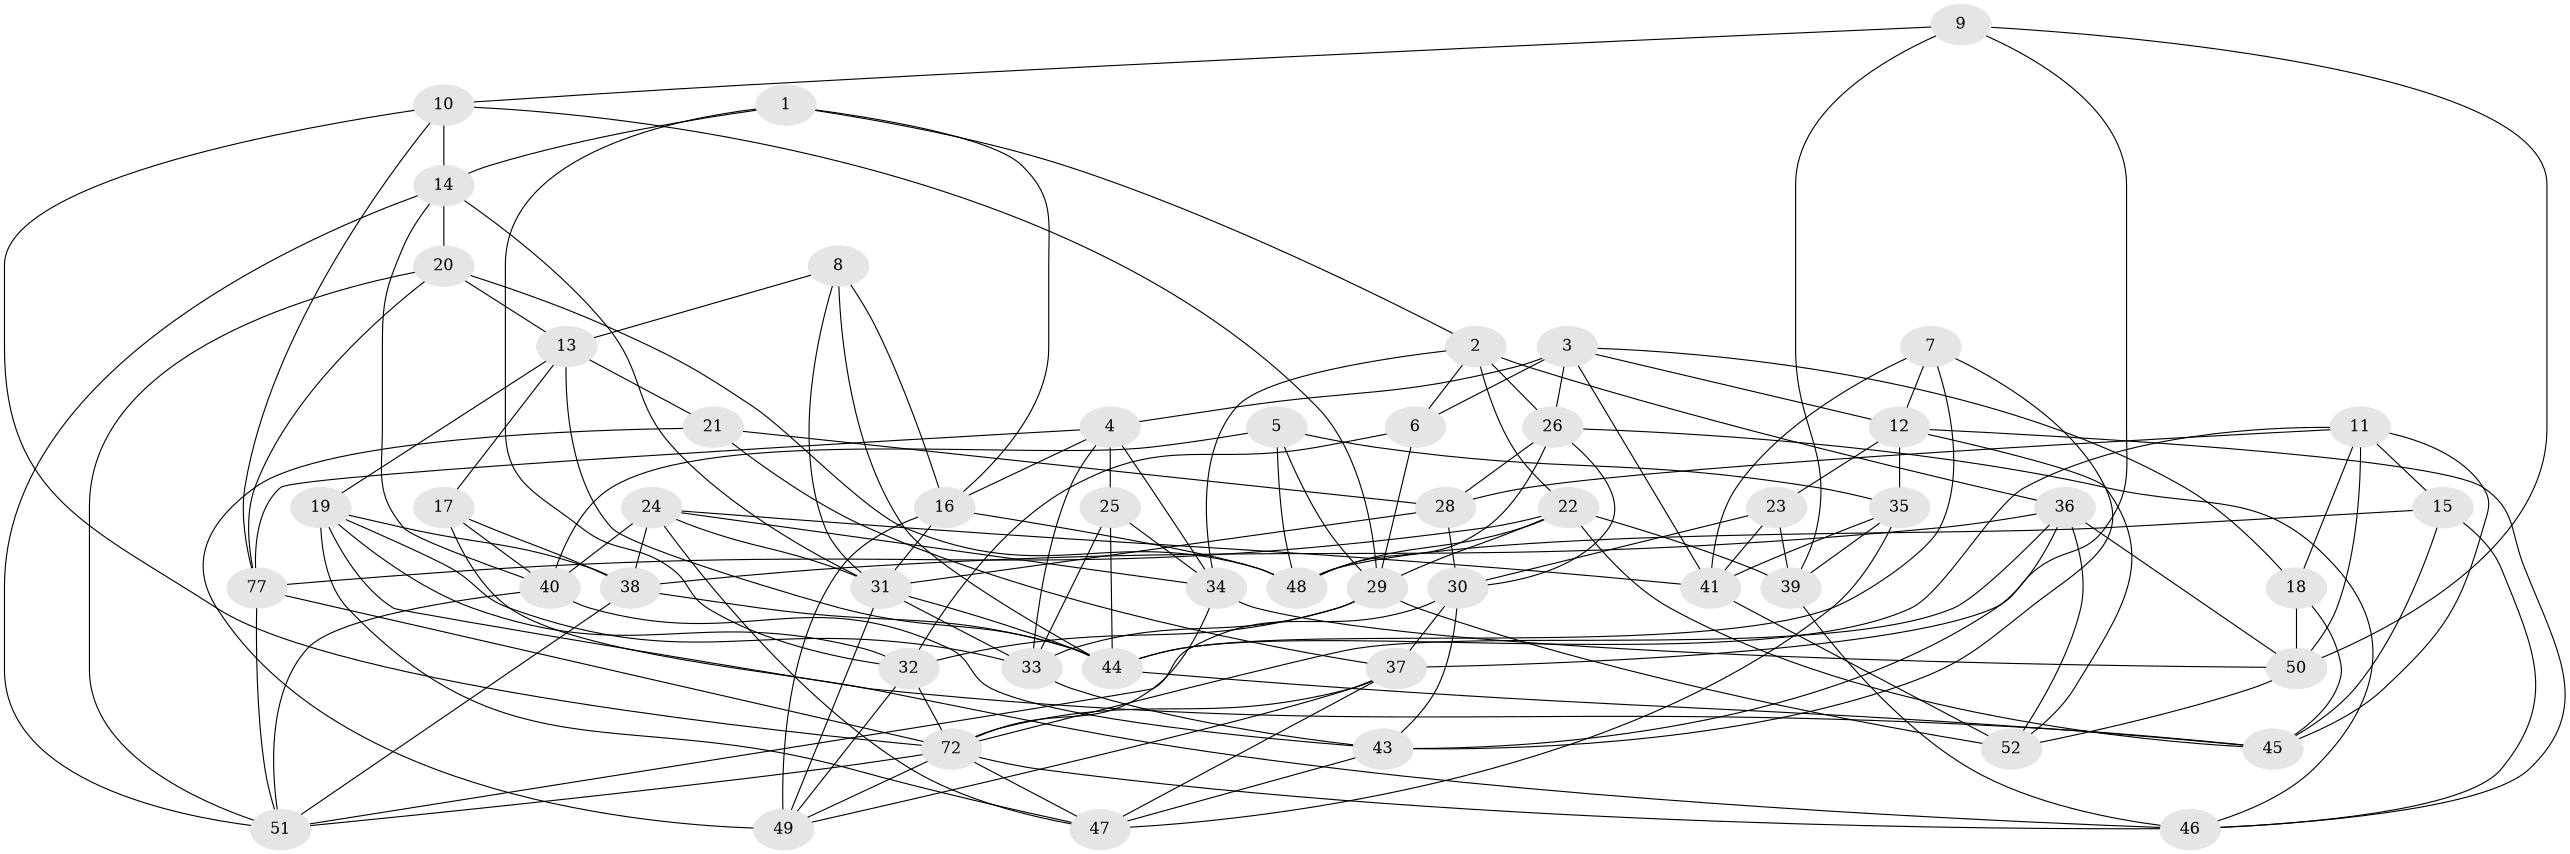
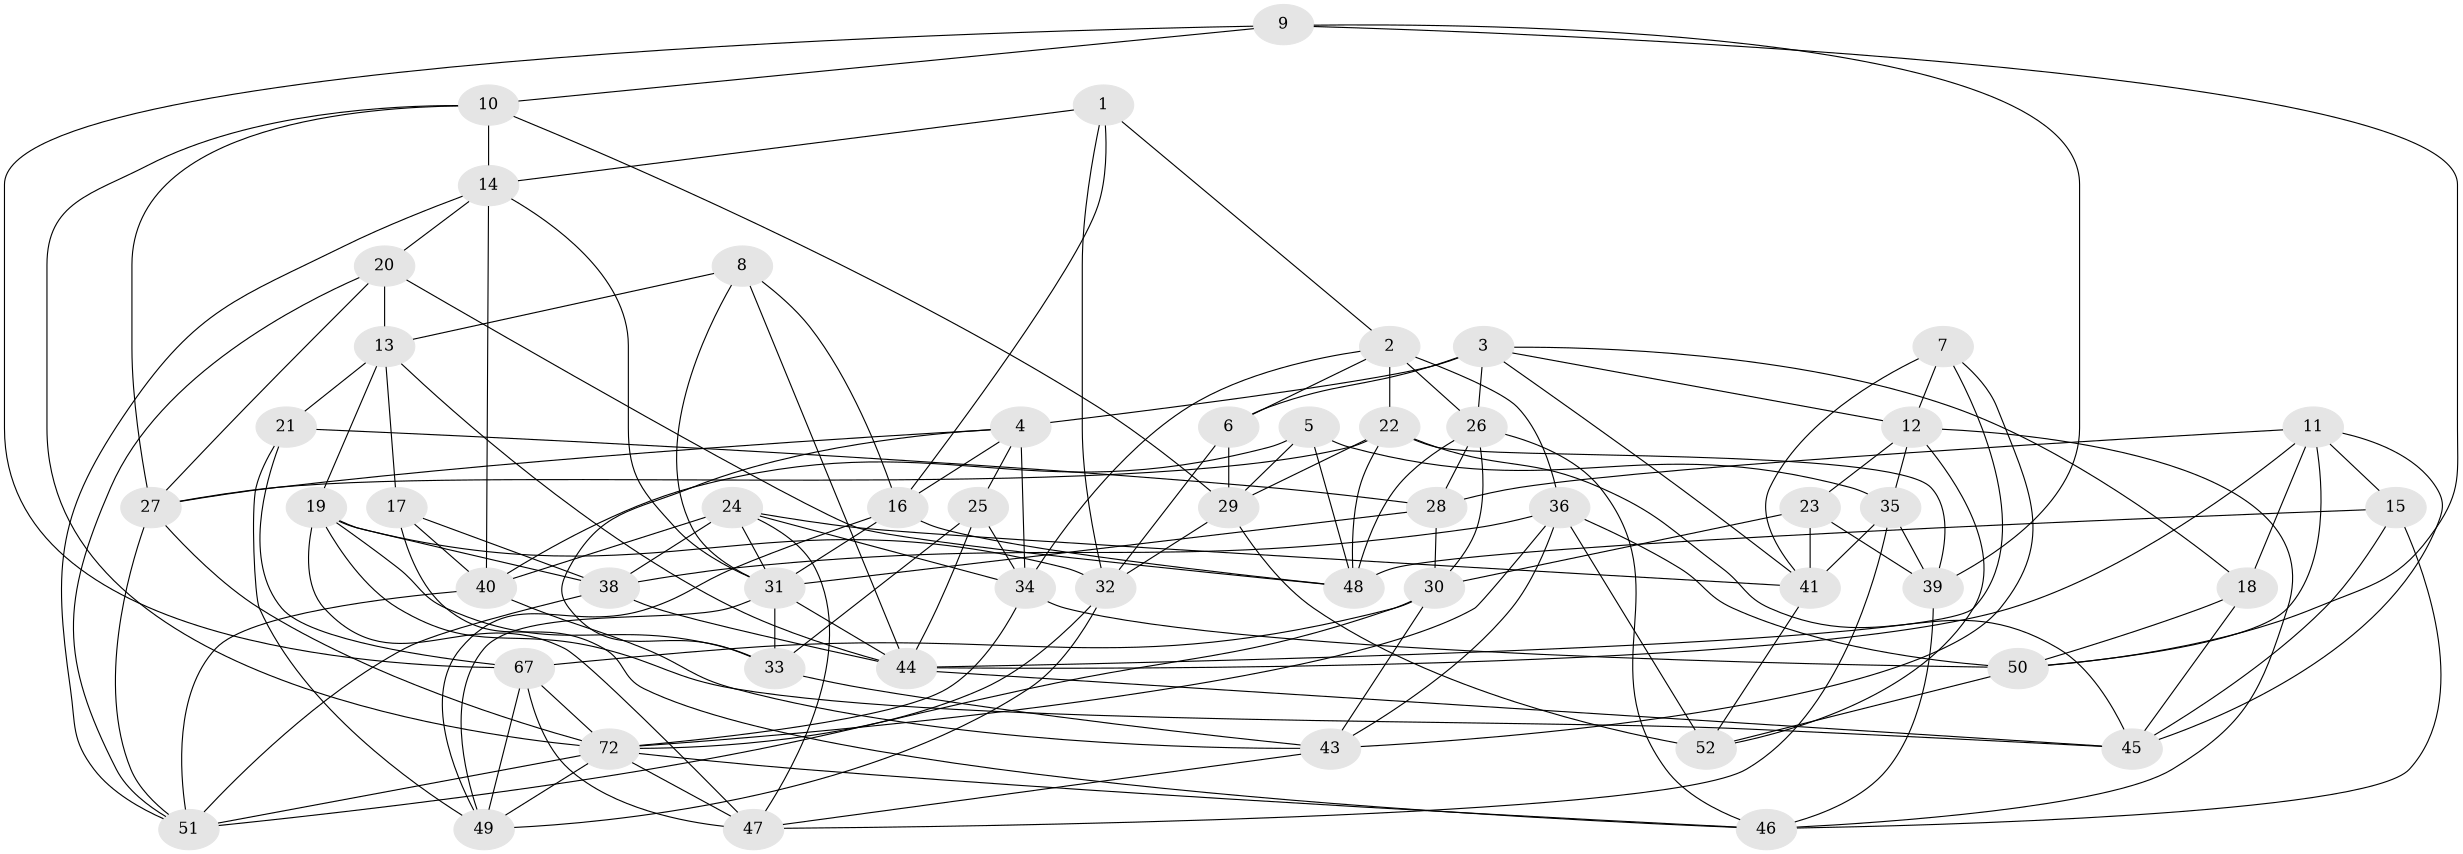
node "77": label "77" -> "27"
edge "29" -- "33": removed
node "37": label "37" -> "67"
